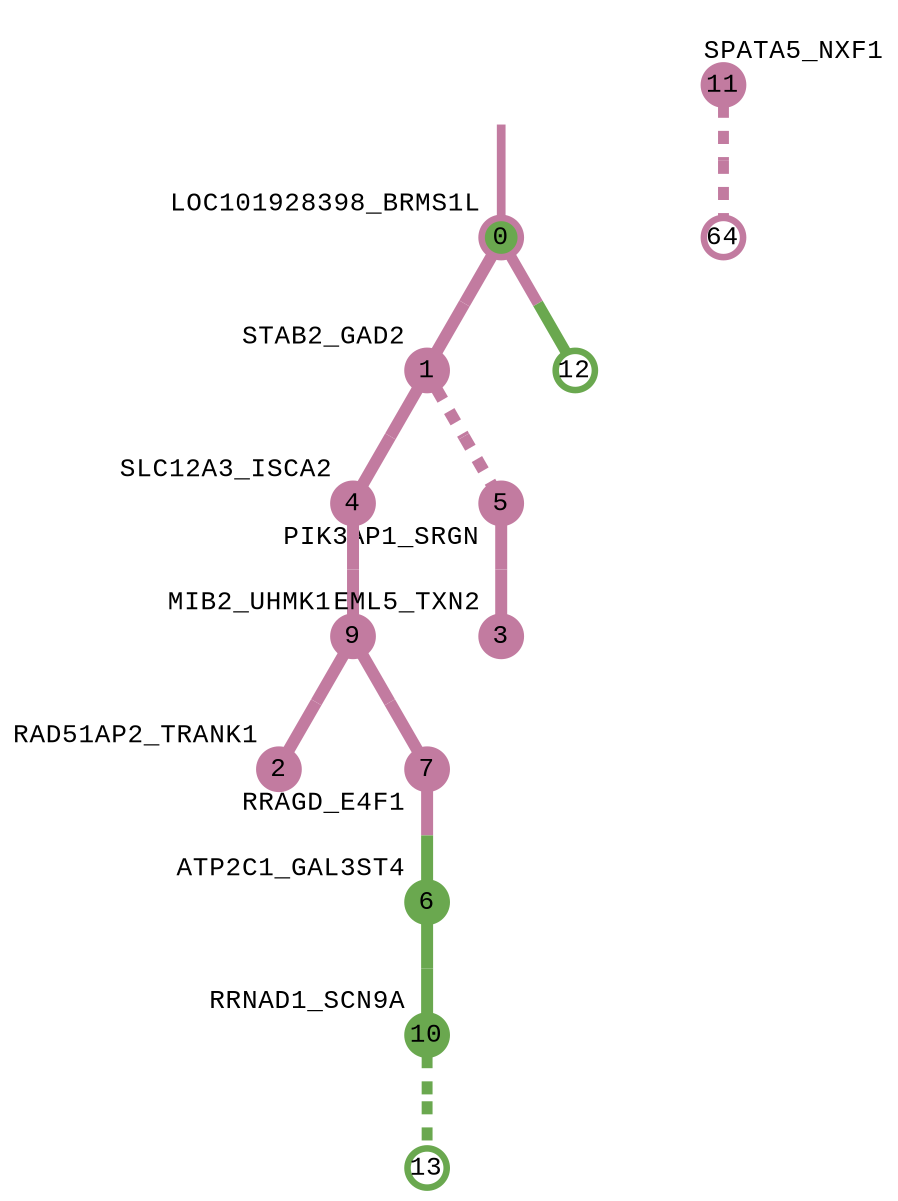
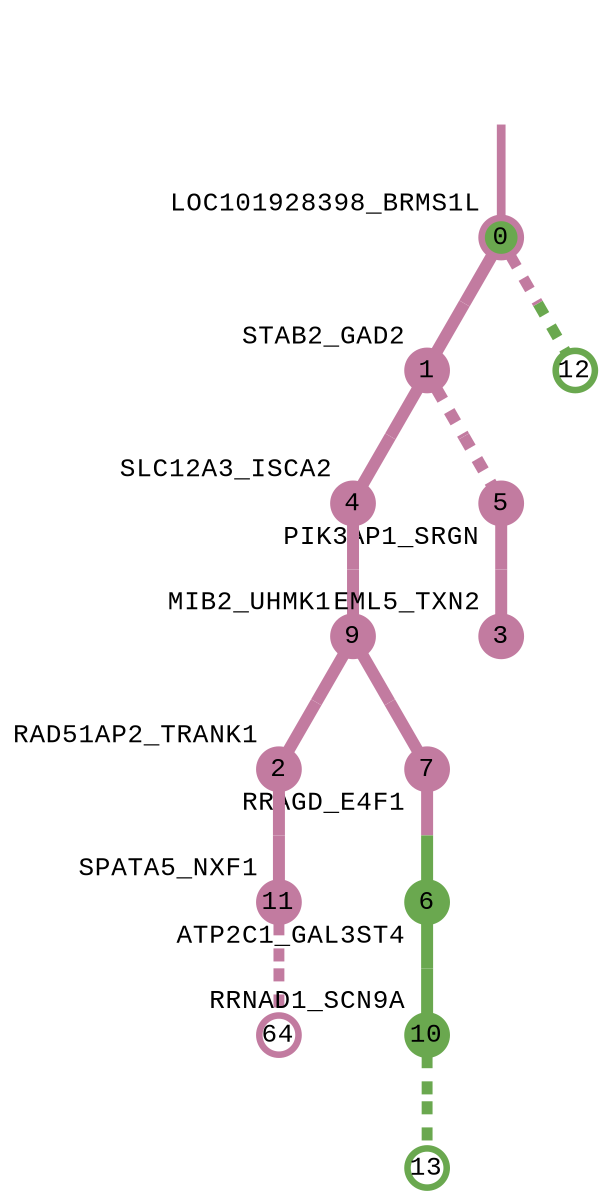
edge "0 LOC101928398_BRMS1L" -> "12": style solid -> dashed
edge "2 RAD51AP2_TRANK1" -> "11 SPATA5_NXF1": added
